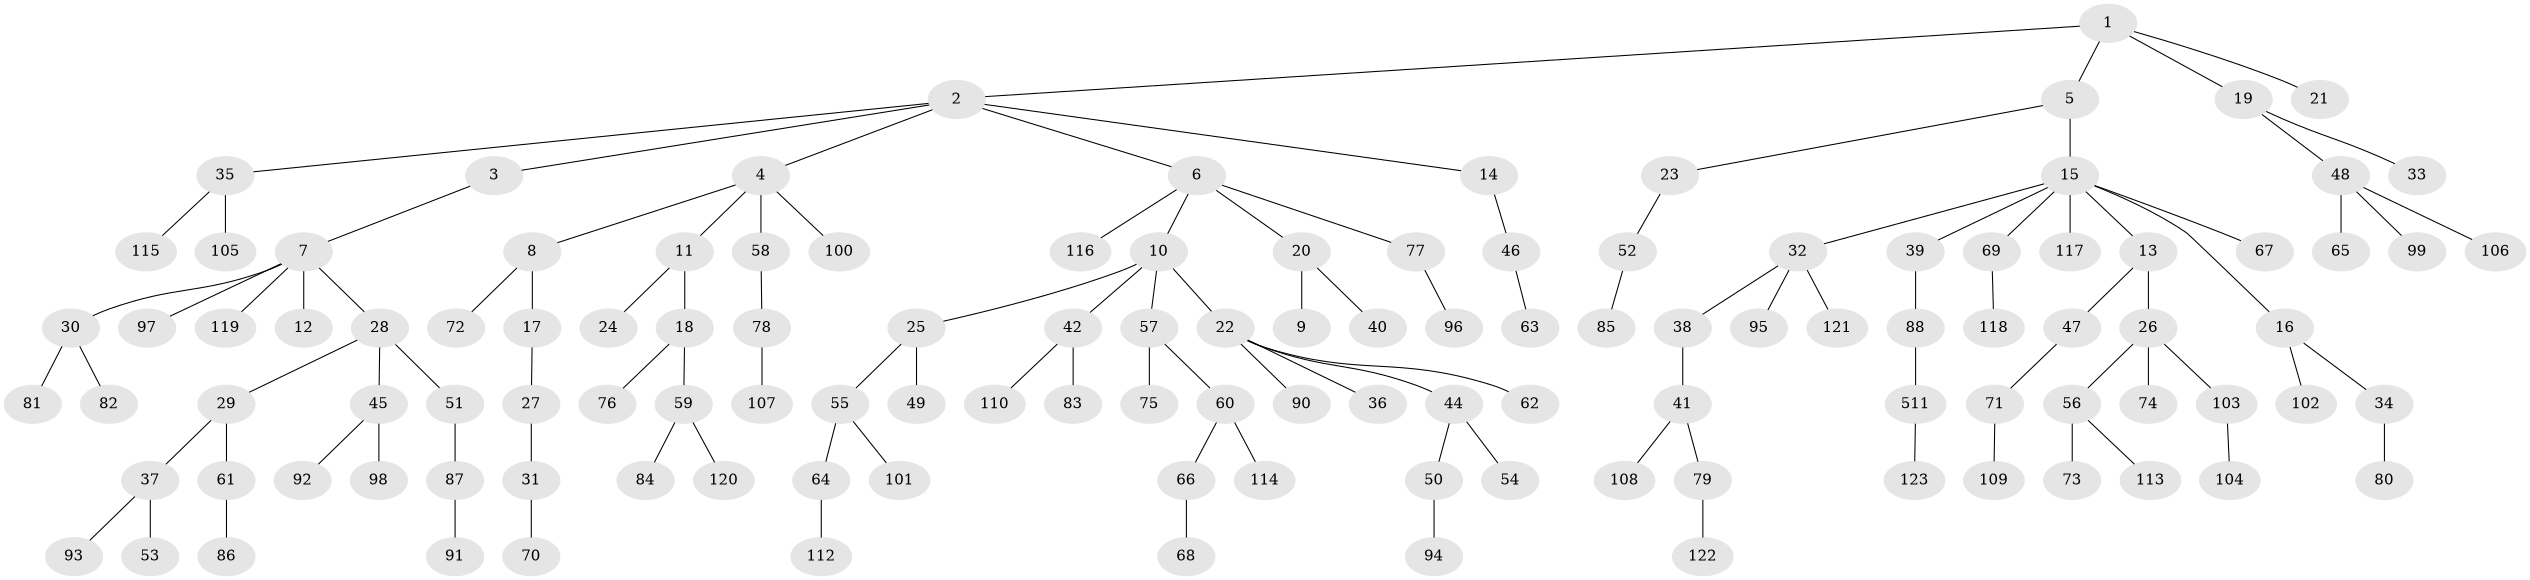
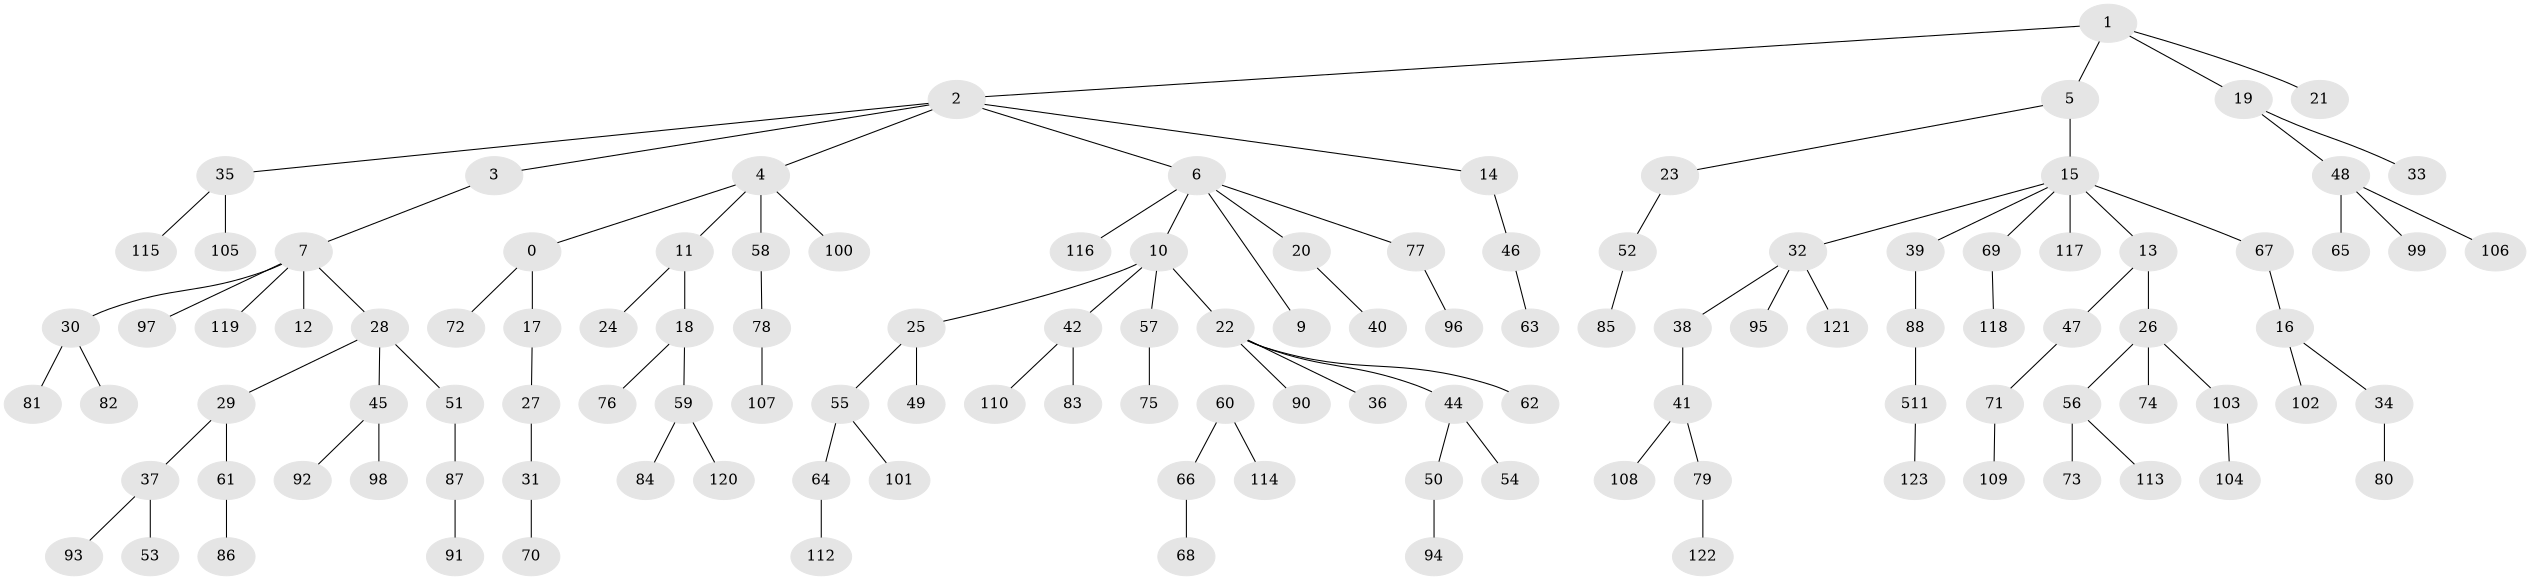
edge "15" -- "16": now "67" -- "16"
node "8": label "8" -> "0"
edge "20" -- "9": now "6" -- "9"
edge "57" -- "60": removed
